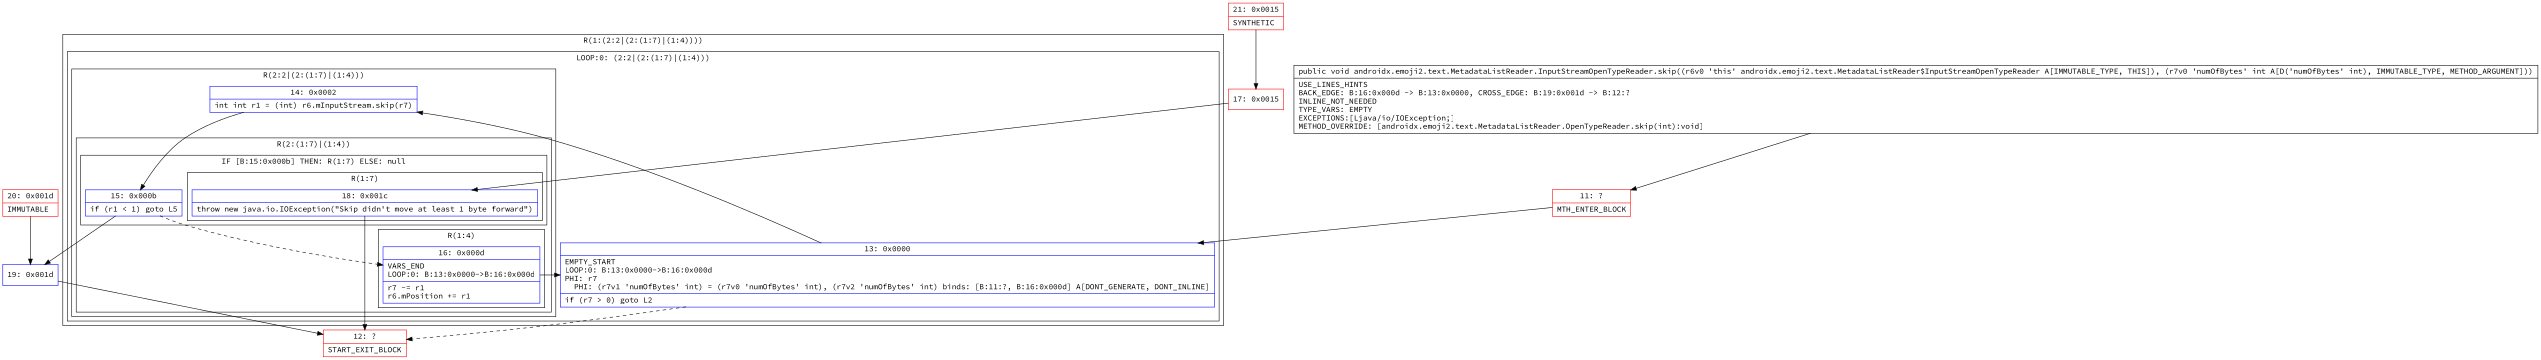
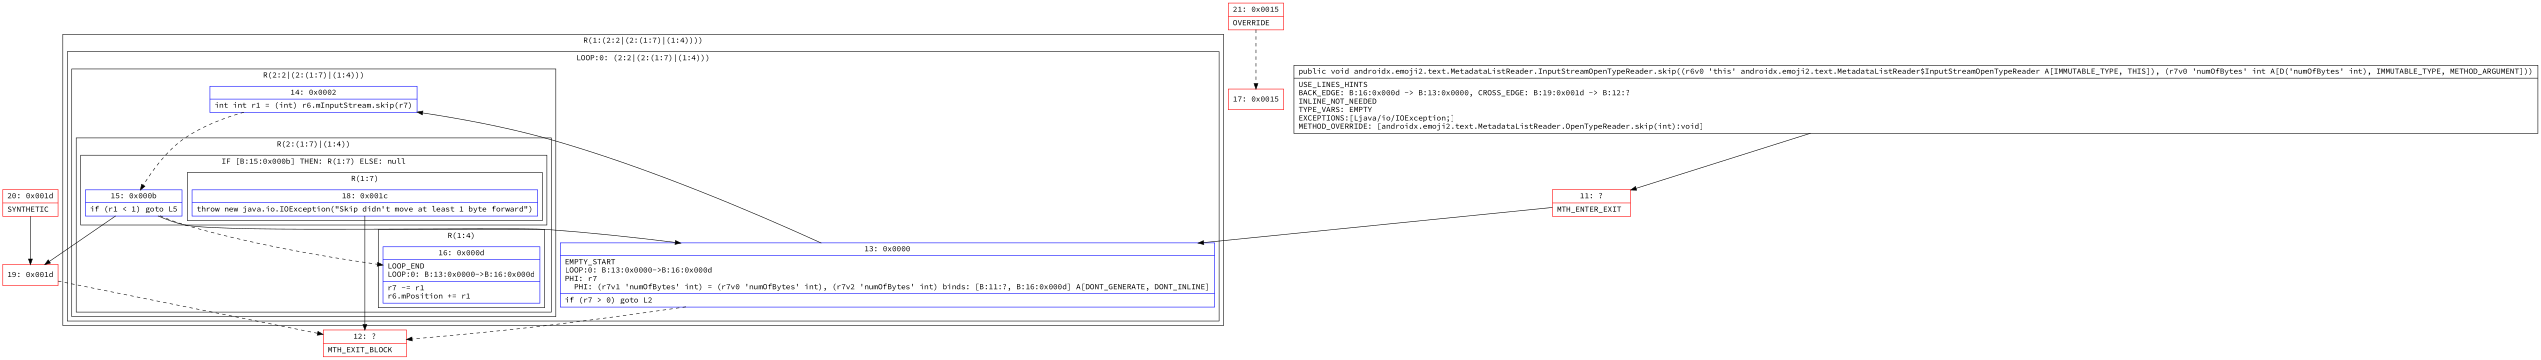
node "21: 0x0015": text "SYNTHETIC" -> "OVERRIDE"
edge "21: 0x0015" -> "17: 0x0015": style solid -> dashed
edge "14: 0x0002" -> "15: 0x000b": style solid -> dashed
edge "17: 0x0015" -> "18: 0x001c": removed
node "20: 0x001d": text "IMMUTABLE" -> "SYNTHETIC"
node "11: ?": text "MTH_ENTER_BLOCK" -> "MTH_ENTER_EXIT"
node "16: 0x000d": text "VARS_END" -> "LOOP_END"
node "19: 0x001d": color blue -> red
edge "16: 0x000d" -> "13: 0x0000": now "15: 0x000b" -> "13: 0x0000"
edge "19: 0x001d" -> "12: ?": style solid -> dashed
node "12: ?": text "START_EXIT_BLOCK" -> "MTH_EXIT_BLOCK"
